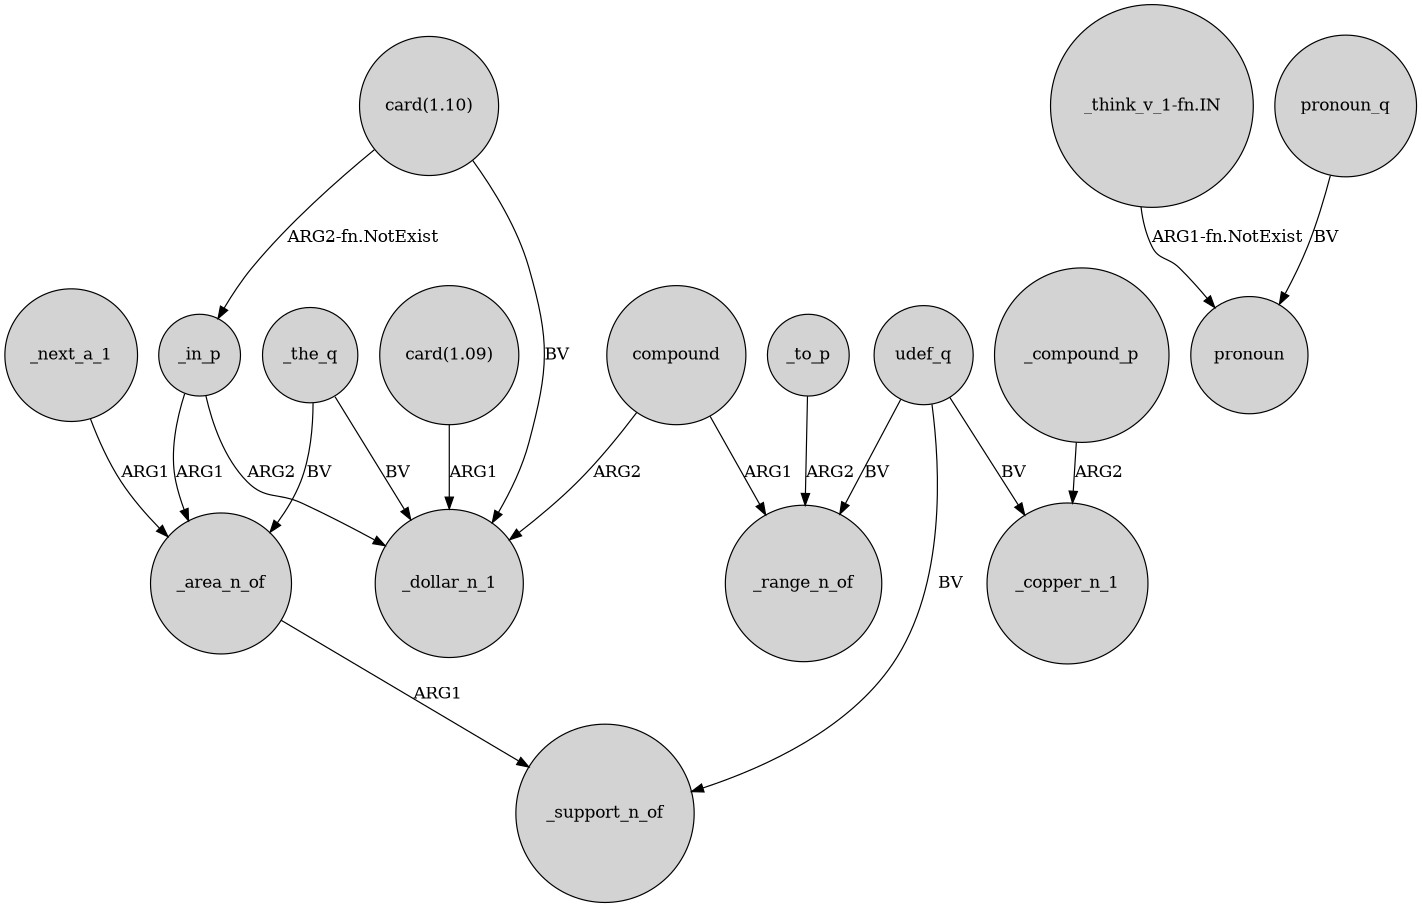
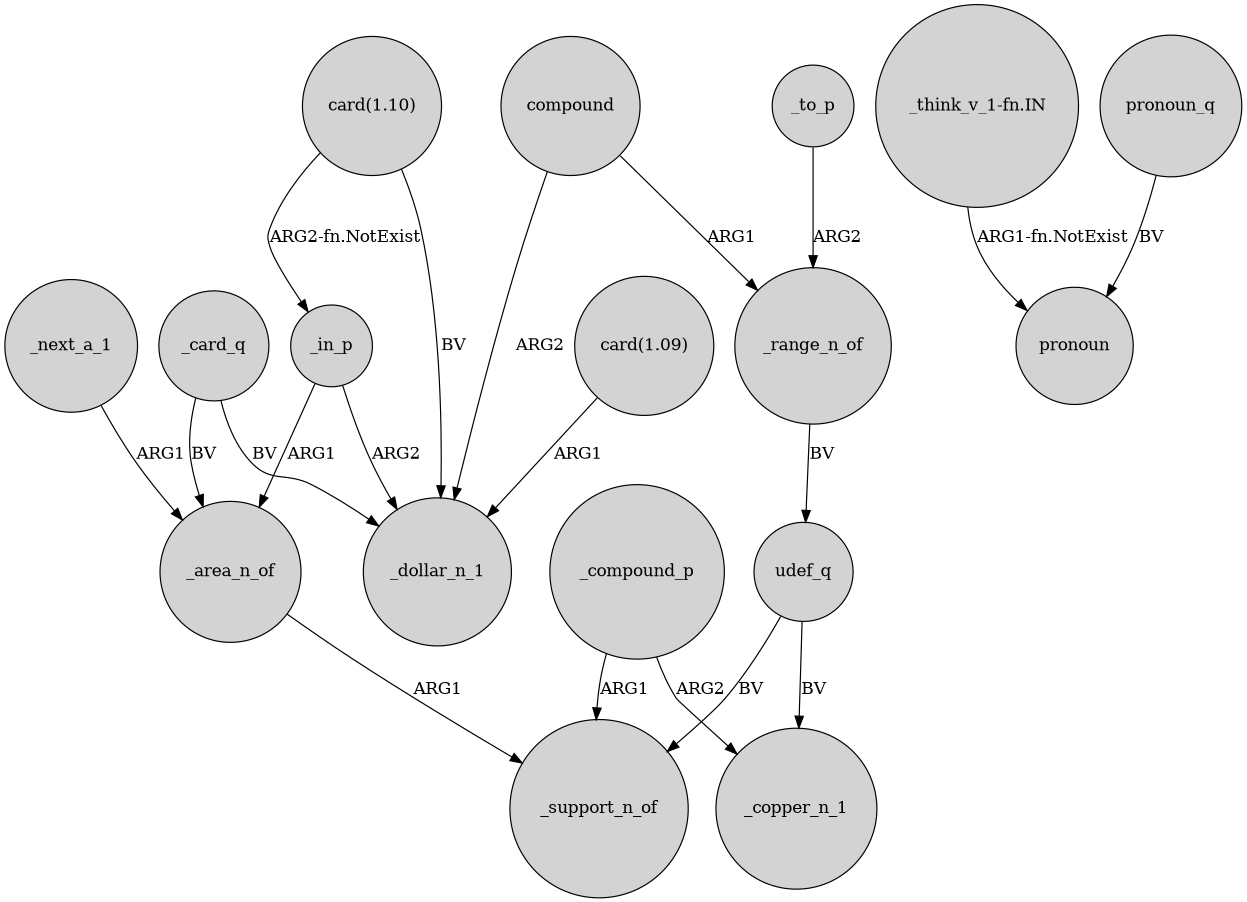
node "_the_q": label "_the_q" -> "_card_q"
edge "udef_q" -> "_range_n_of": reversed
edge "_compound_p" -> "_support_n_of": added, label "ARG1"
